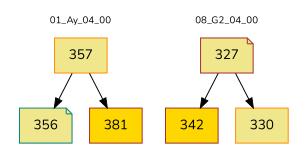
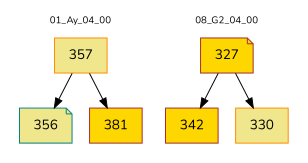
node "327": fillcolor khaki -> gold
